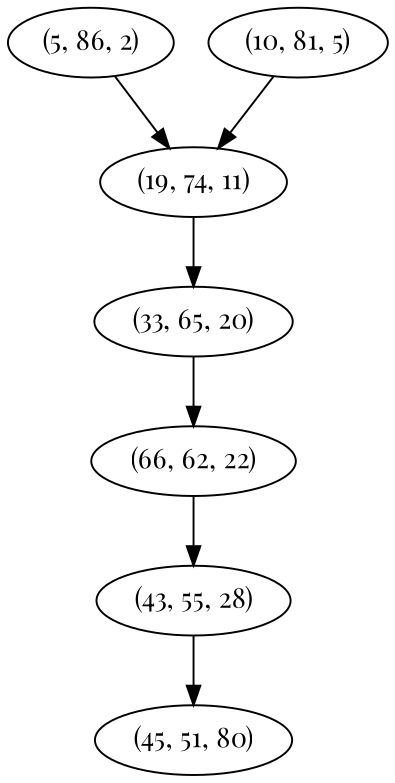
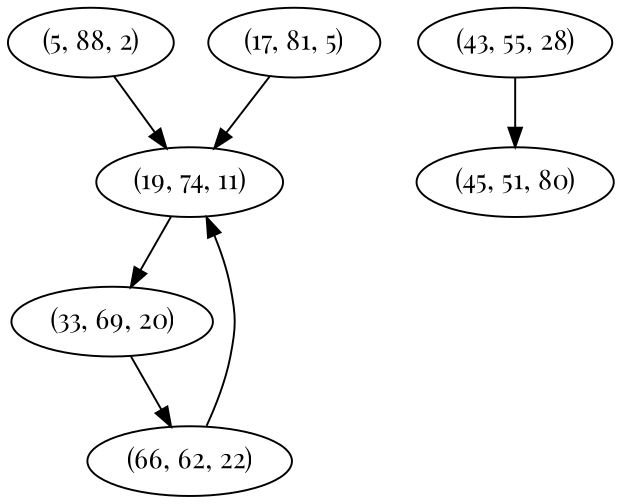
node "(5, 86, 2)": label "(5, 86, 2)" -> "(5, 88, 2)"
node "(10, 81, 5)": label "(10, 81, 5)" -> "(17, 81, 5)"
node "(33, 65, 20)": label "(33, 65, 20)" -> "(33, 69, 20)"
edge "(66, 62, 22)" -> "(43, 55, 28)": now "(66, 62, 22)" -> "(19, 74, 11)"
